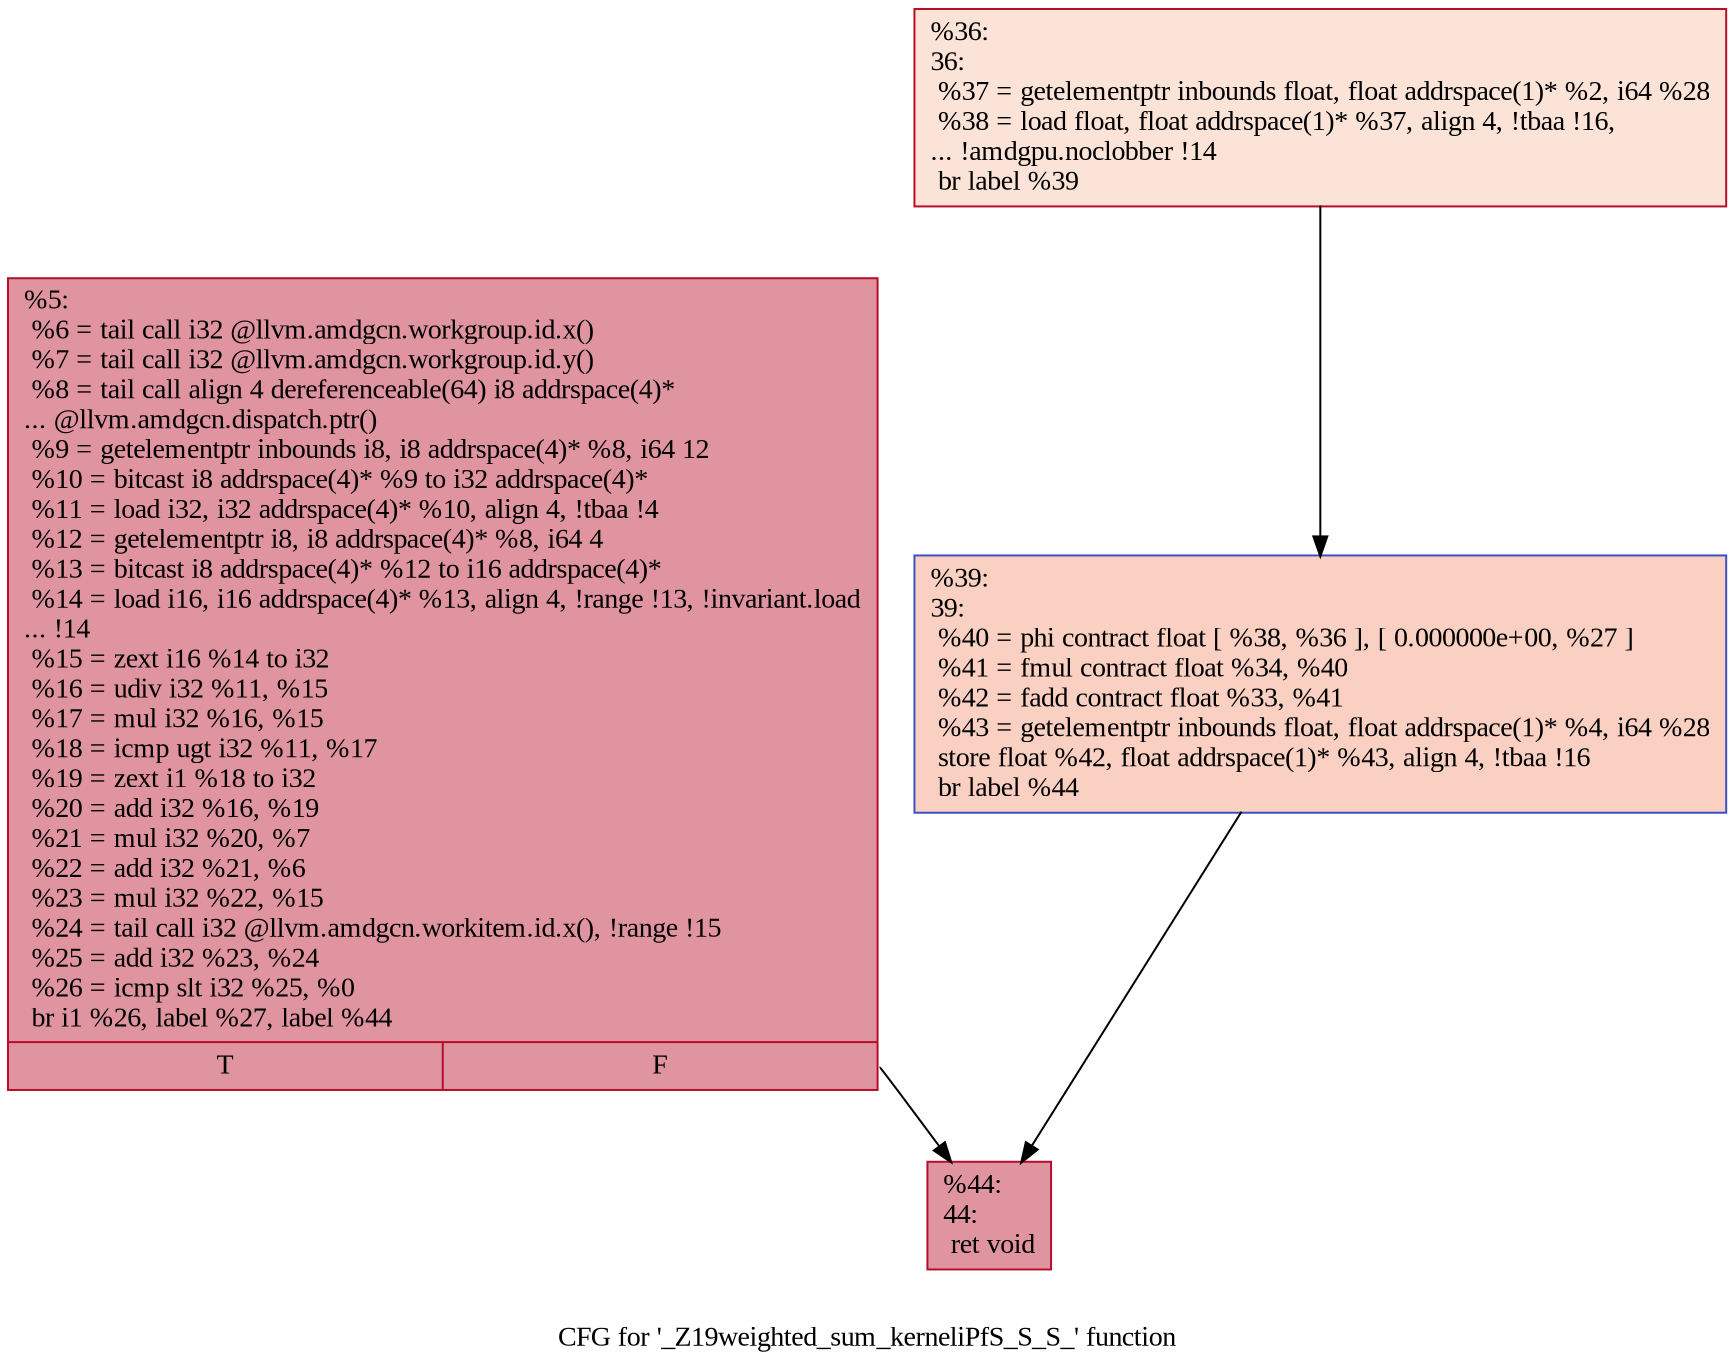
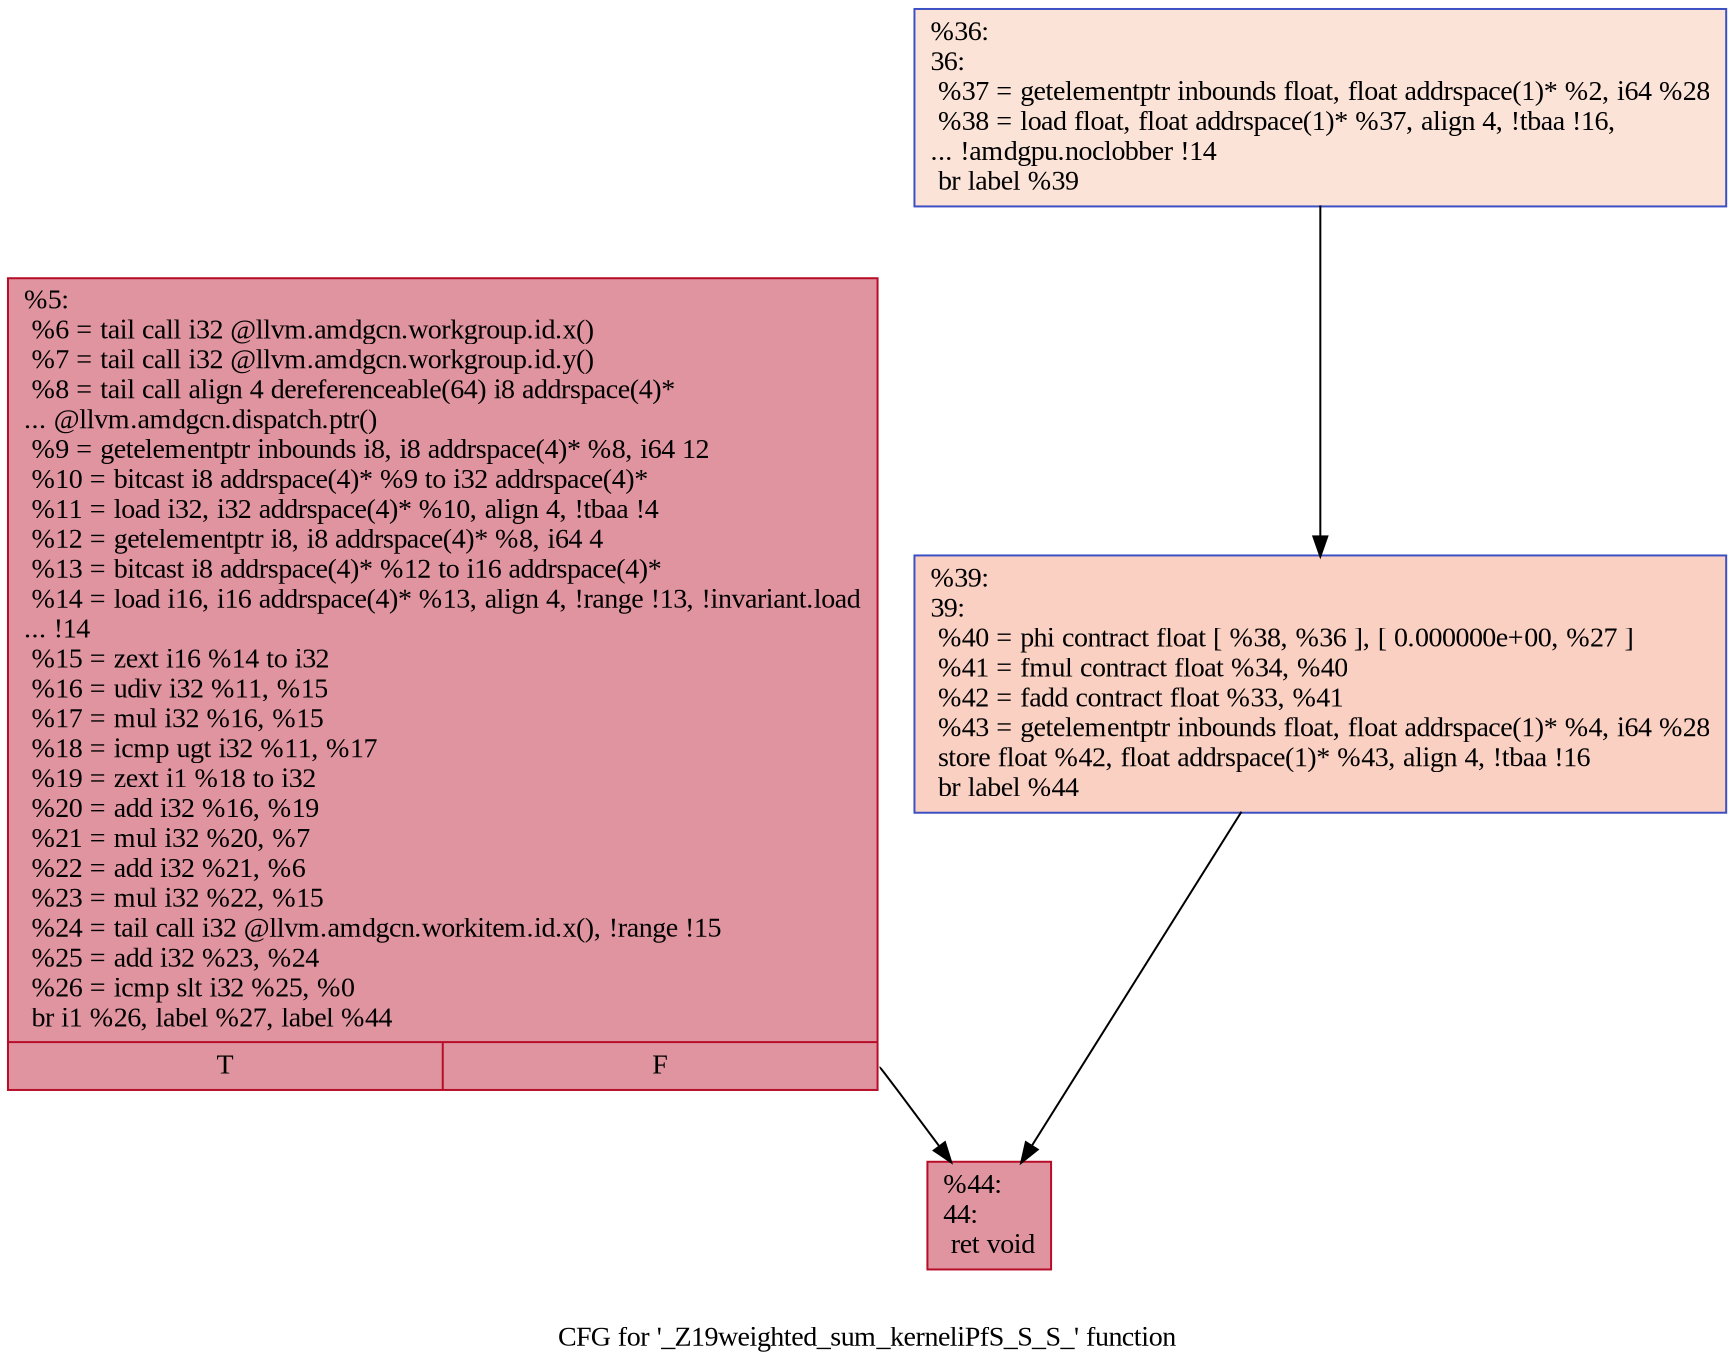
node "%36:": color #b70d28ff -> #3d50c3ff
